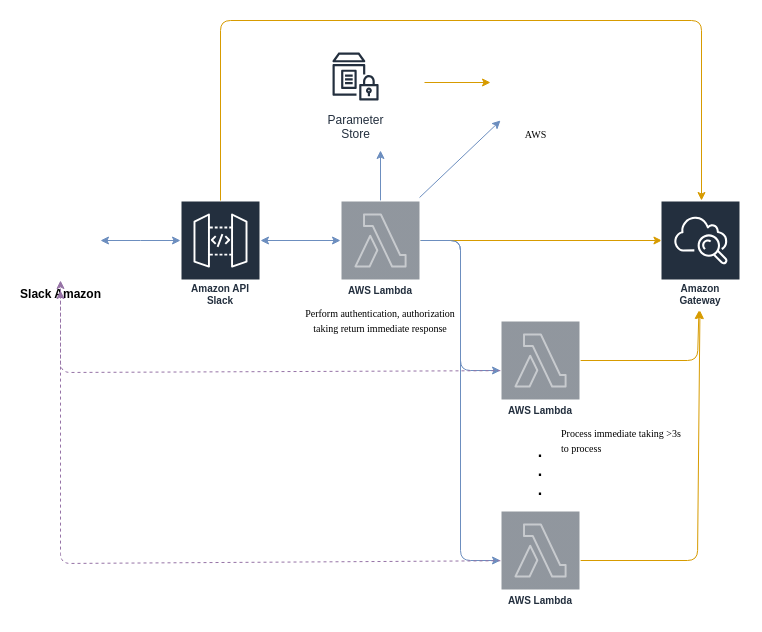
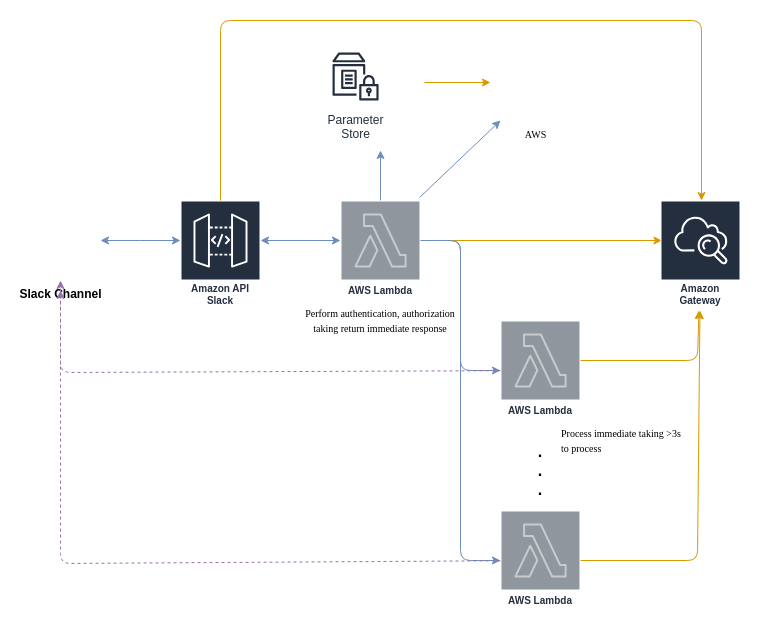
node "Slack Amazon": label "Slack Amazon" -> "Slack Channel"
